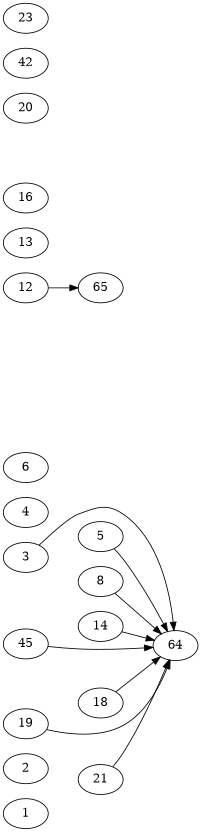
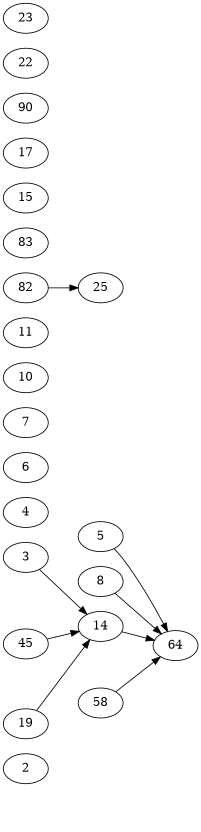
node "42": label "42" -> "22"
node "20": label "20" -> "90"
node "17": added
node "16": label "16" -> "15"
node "13": label "13" -> "83"
node "12": label "12" -> "82"
node "65": label "65" -> "25"
node "11": added
node "10": added
node "7": added
edge "3" -> "64": now "3" -> "14"
edge "45" -> "64": now "45" -> "14"
node "18": label "18" -> "58"
edge "19" -> "64": now "19" -> "14"
node "21": removed
node "1": removed
